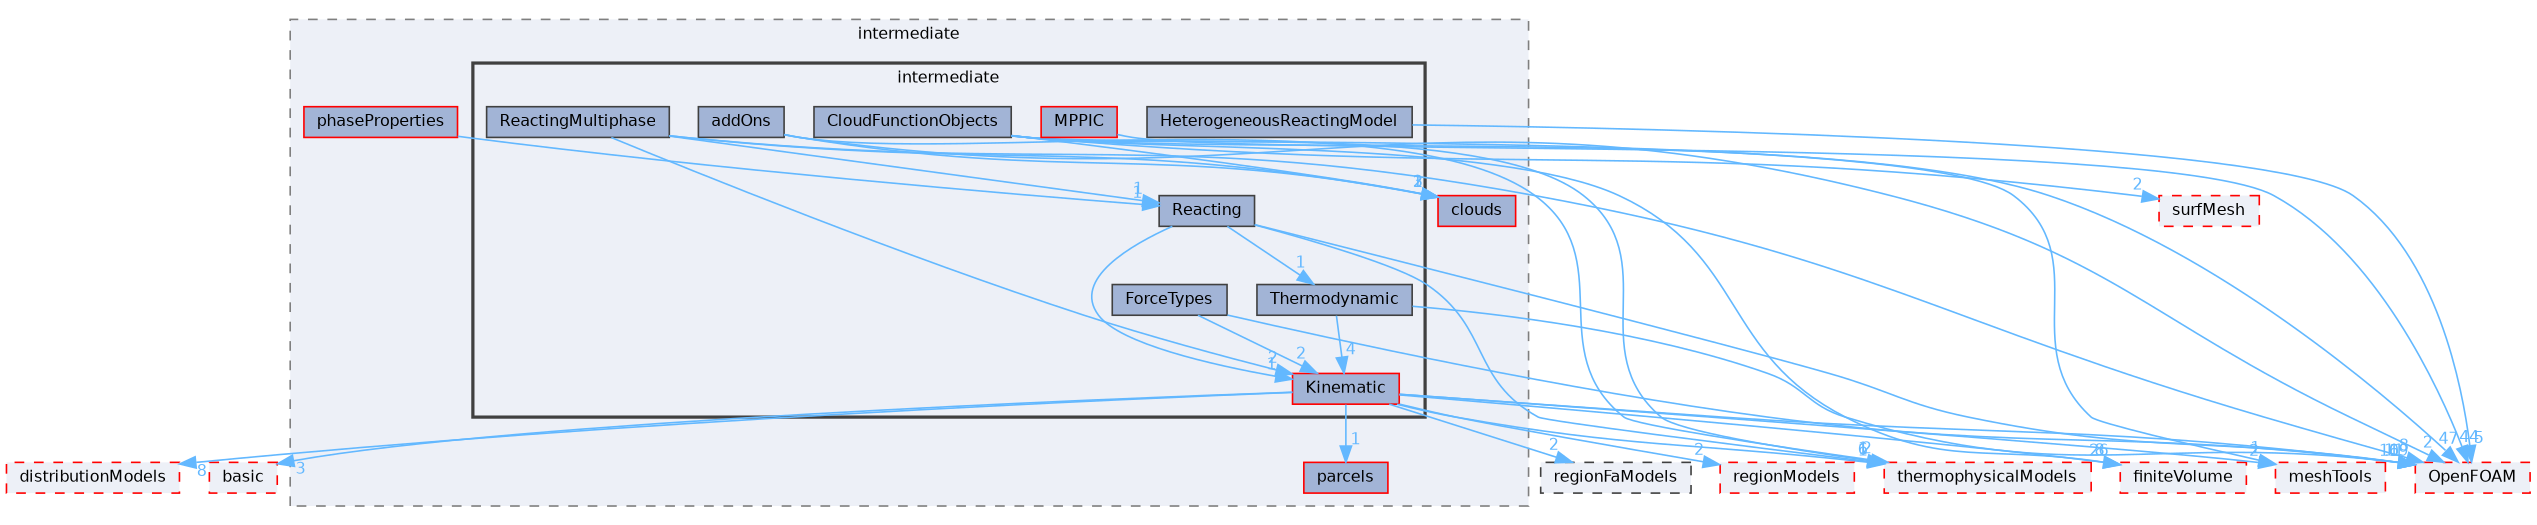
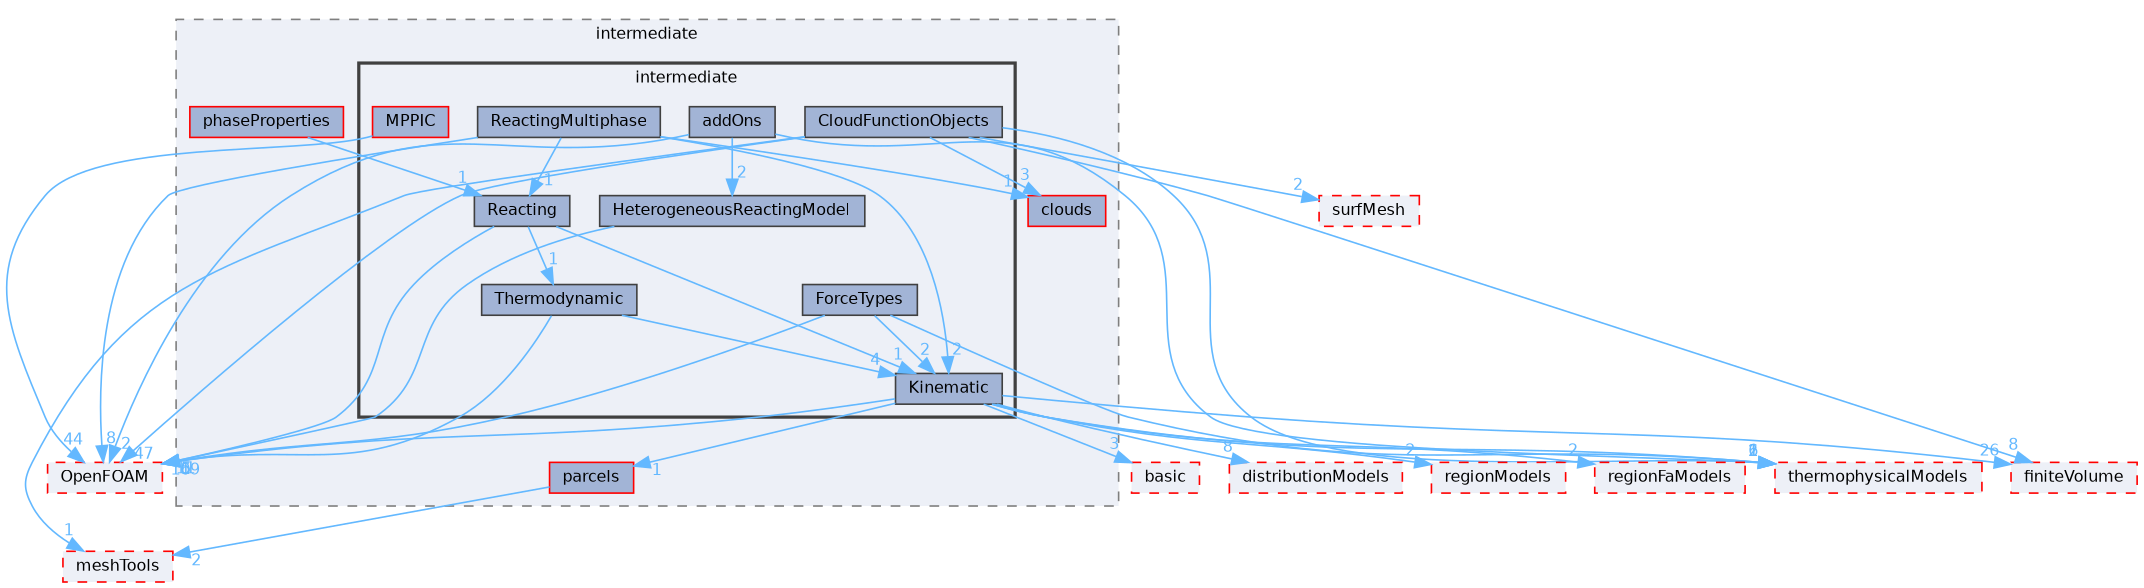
edge "addOns" -> "clouds": now "addOns" -> "HeterogeneousReactingModel"
node "Kinematic": color red -> grey25
edge "Reacting" -> "thermophysicalModels": now "ForceTypes" -> "thermophysicalModels"
edge "Kinematic" -> "meshTools": now "parcels" -> "meshTools"
node "regionFaModels": color grey25 -> red
